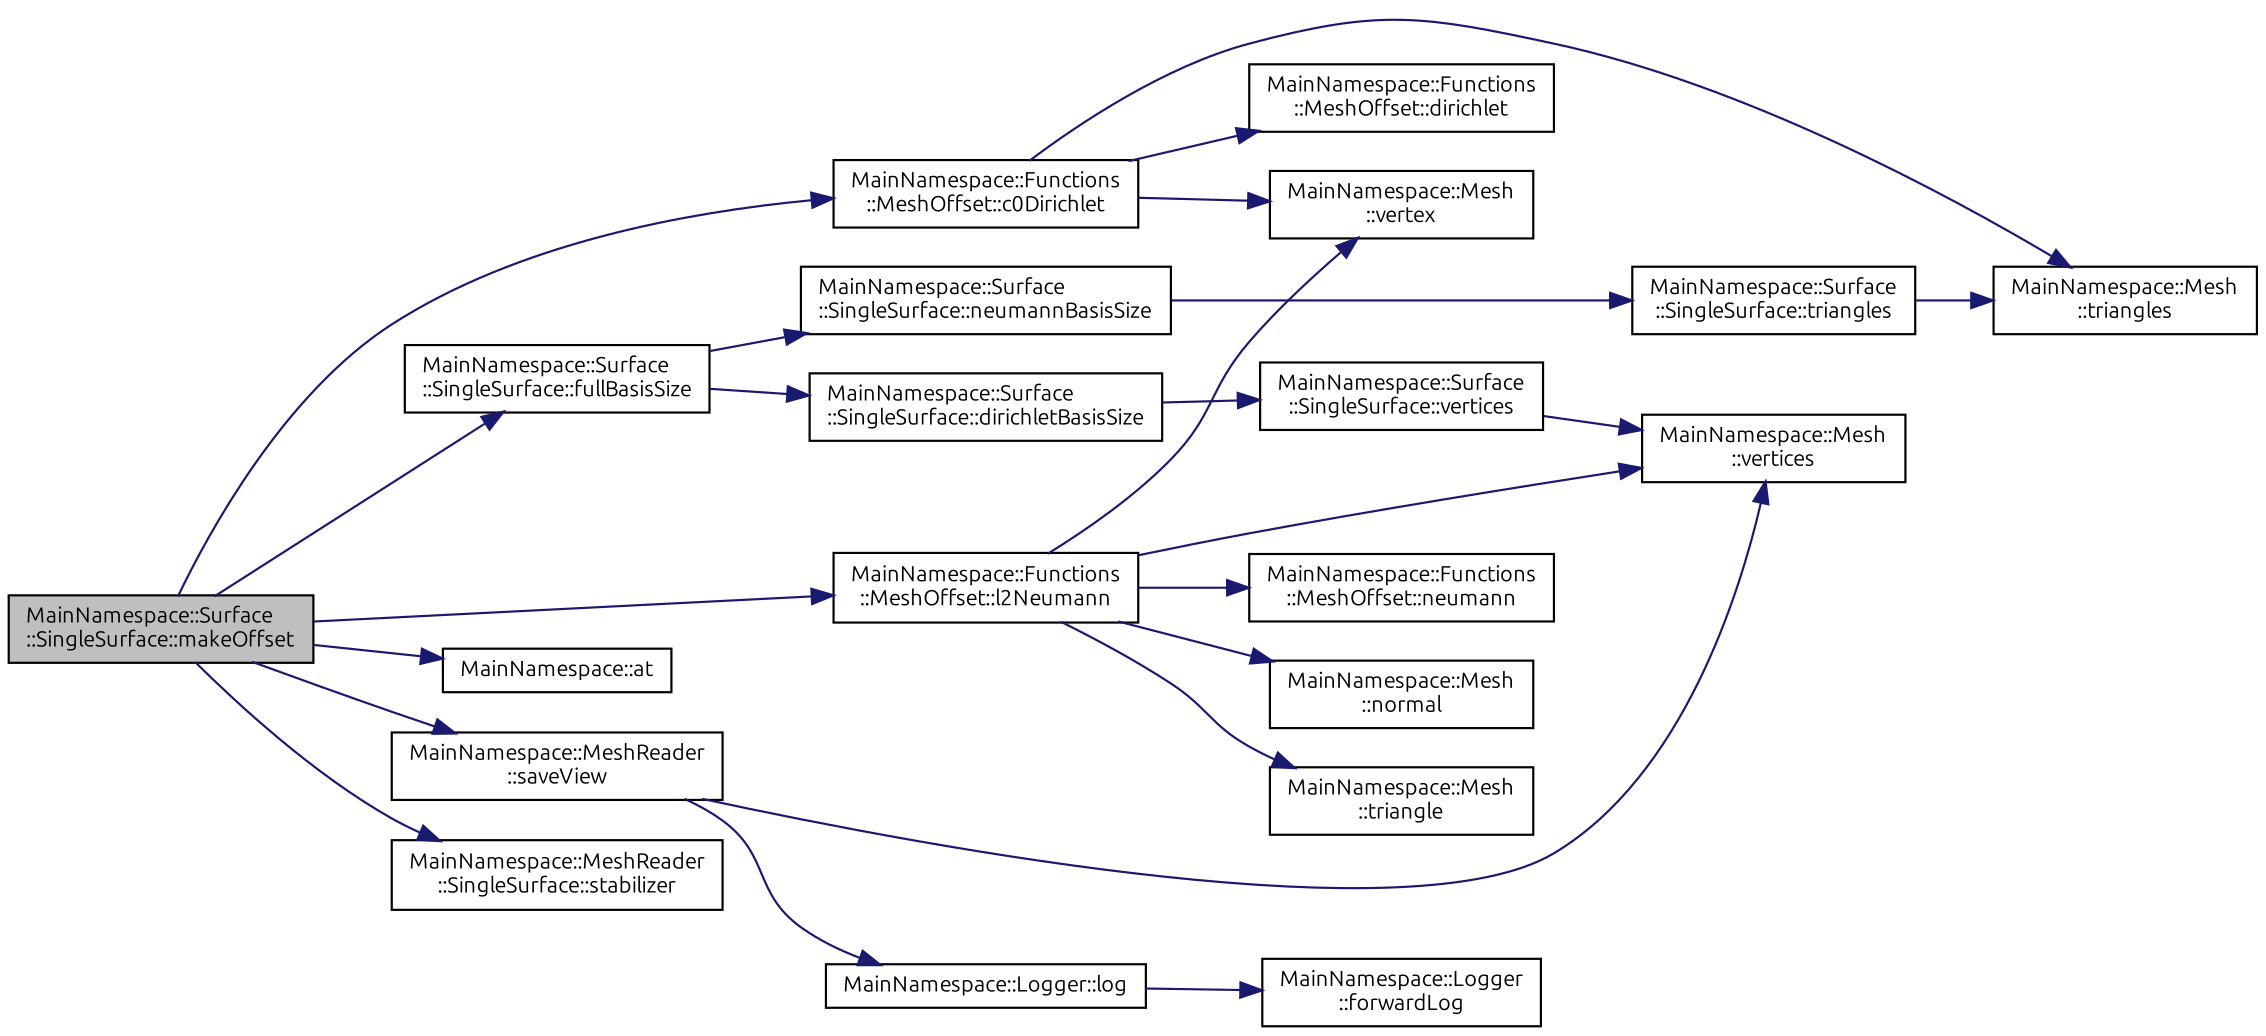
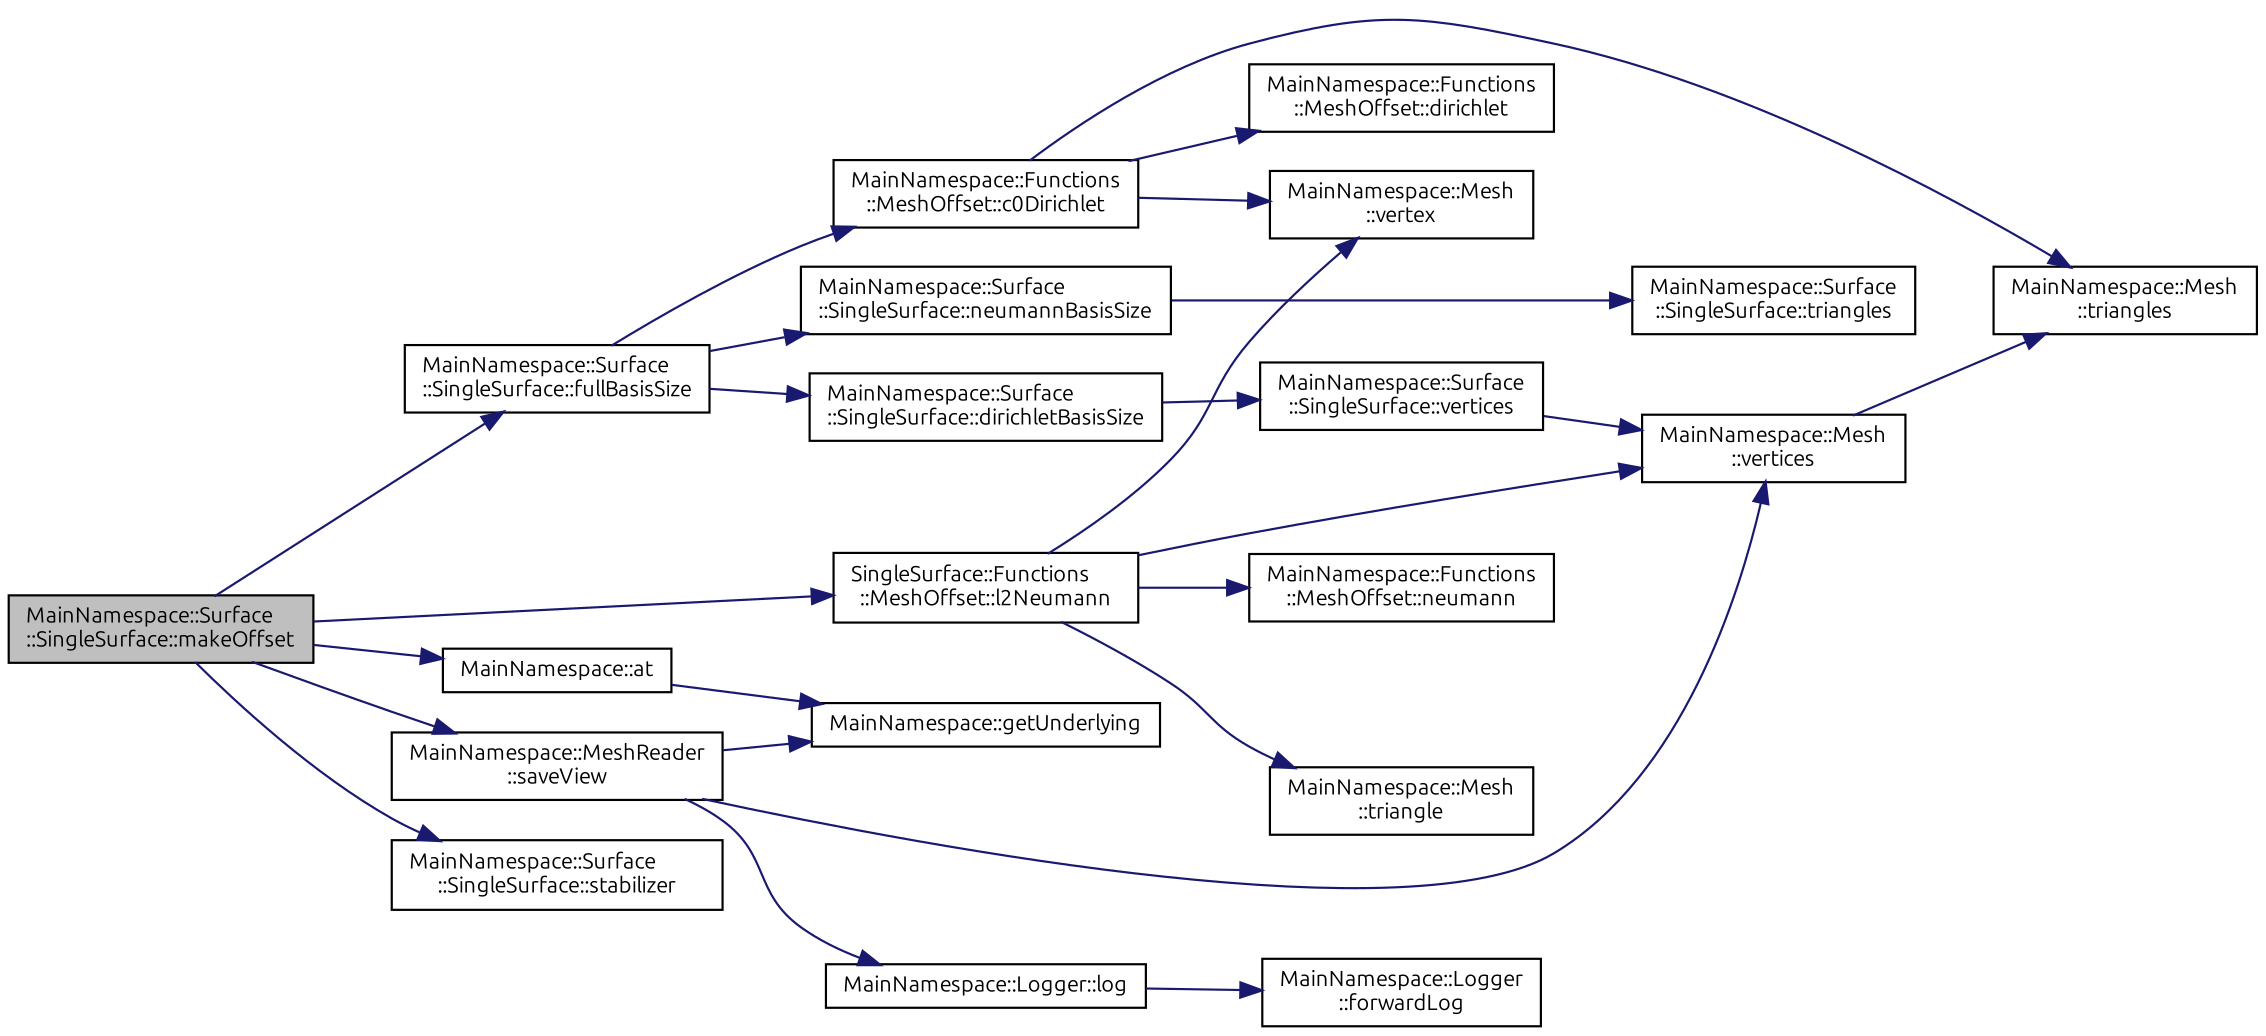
edge "MainNamespace::Surface ::SingleSurface::triangles" -> "MainNamespace::Mesh ::triangles": now "MainNamespace::Mesh ::vertices" -> "MainNamespace::Mesh ::triangles"
edge "MainNamespace::Surface ::SingleSurface::makeOffset" -> "MainNamespace::Functions ::MeshOffset::c0Dirichlet": now "MainNamespace::Surface ::SingleSurface::fullBasisSize" -> "MainNamespace::Functions ::MeshOffset::c0Dirichlet"
node "MainNamespace::Functions ::MeshOffset::l2Neumann": label "MainNamespace::Functions ::MeshOffset::l2Neumann" -> "SingleSurface::Functions ::MeshOffset::l2Neumann"
node "MainNamespace::Mesh ::normal": removed
node "MainNamespace::getUnderlying": added
node "MainNamespace::MeshReader ::SingleSurface::stabilizer": label "MainNamespace::MeshReader ::SingleSurface::stabilizer" -> "MainNamespace::Surface ::SingleSurface::stabilizer"
